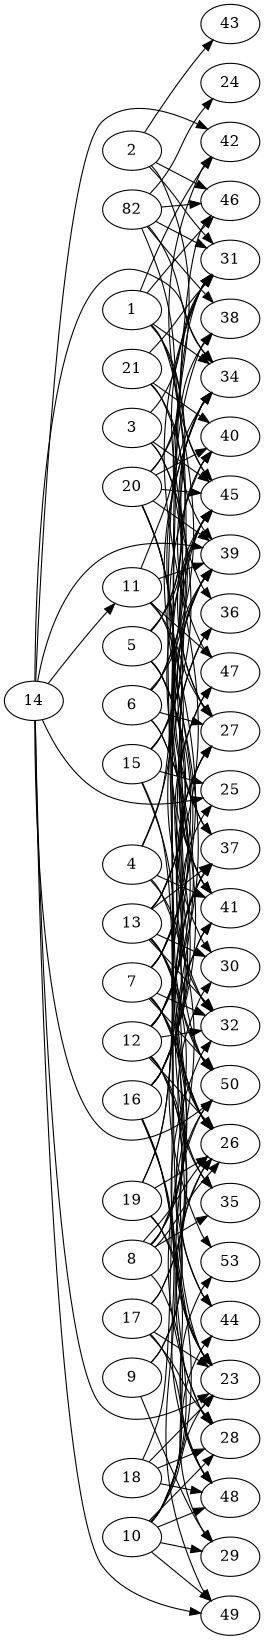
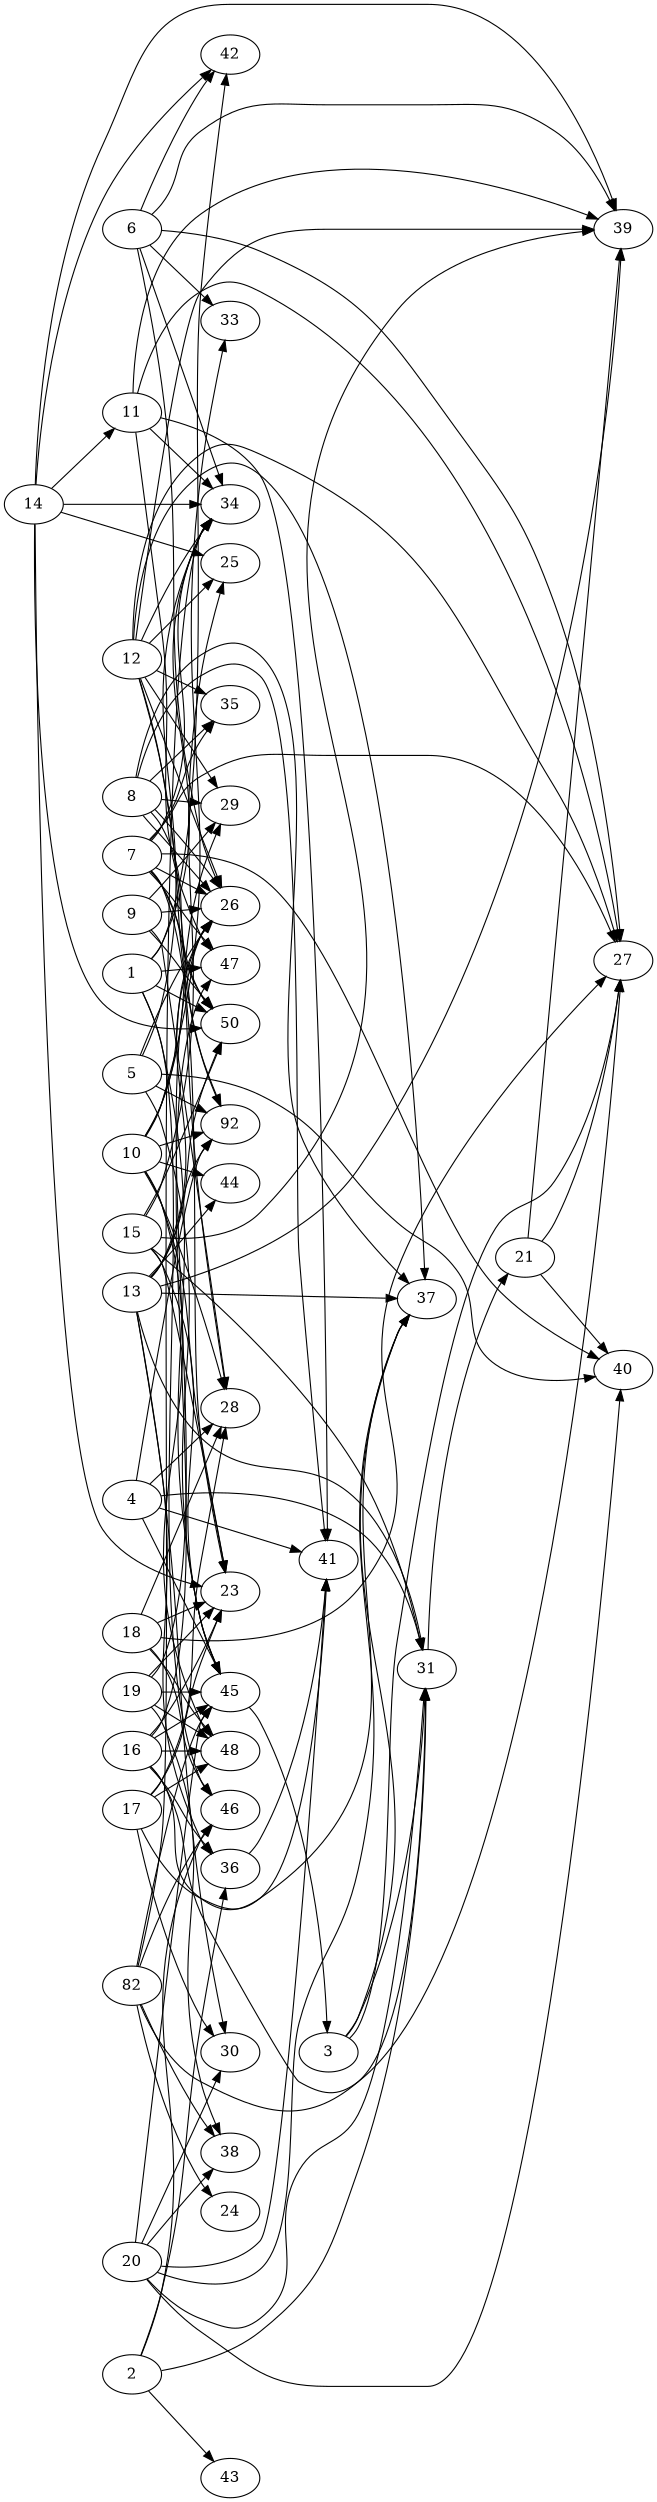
edge "21" -> "31": reversed
edge "3" -> "45": reversed
edge "20" -> "39": removed
edge "5" -> "41": now "36" -> "41"
node "32": label "32" -> "92"
edge "9" -> "28": added
edge "12" -> "44": now "12" -> "29"
node "53": label "53" -> "33"
edge "18" -> "27": added
node "49": removed
